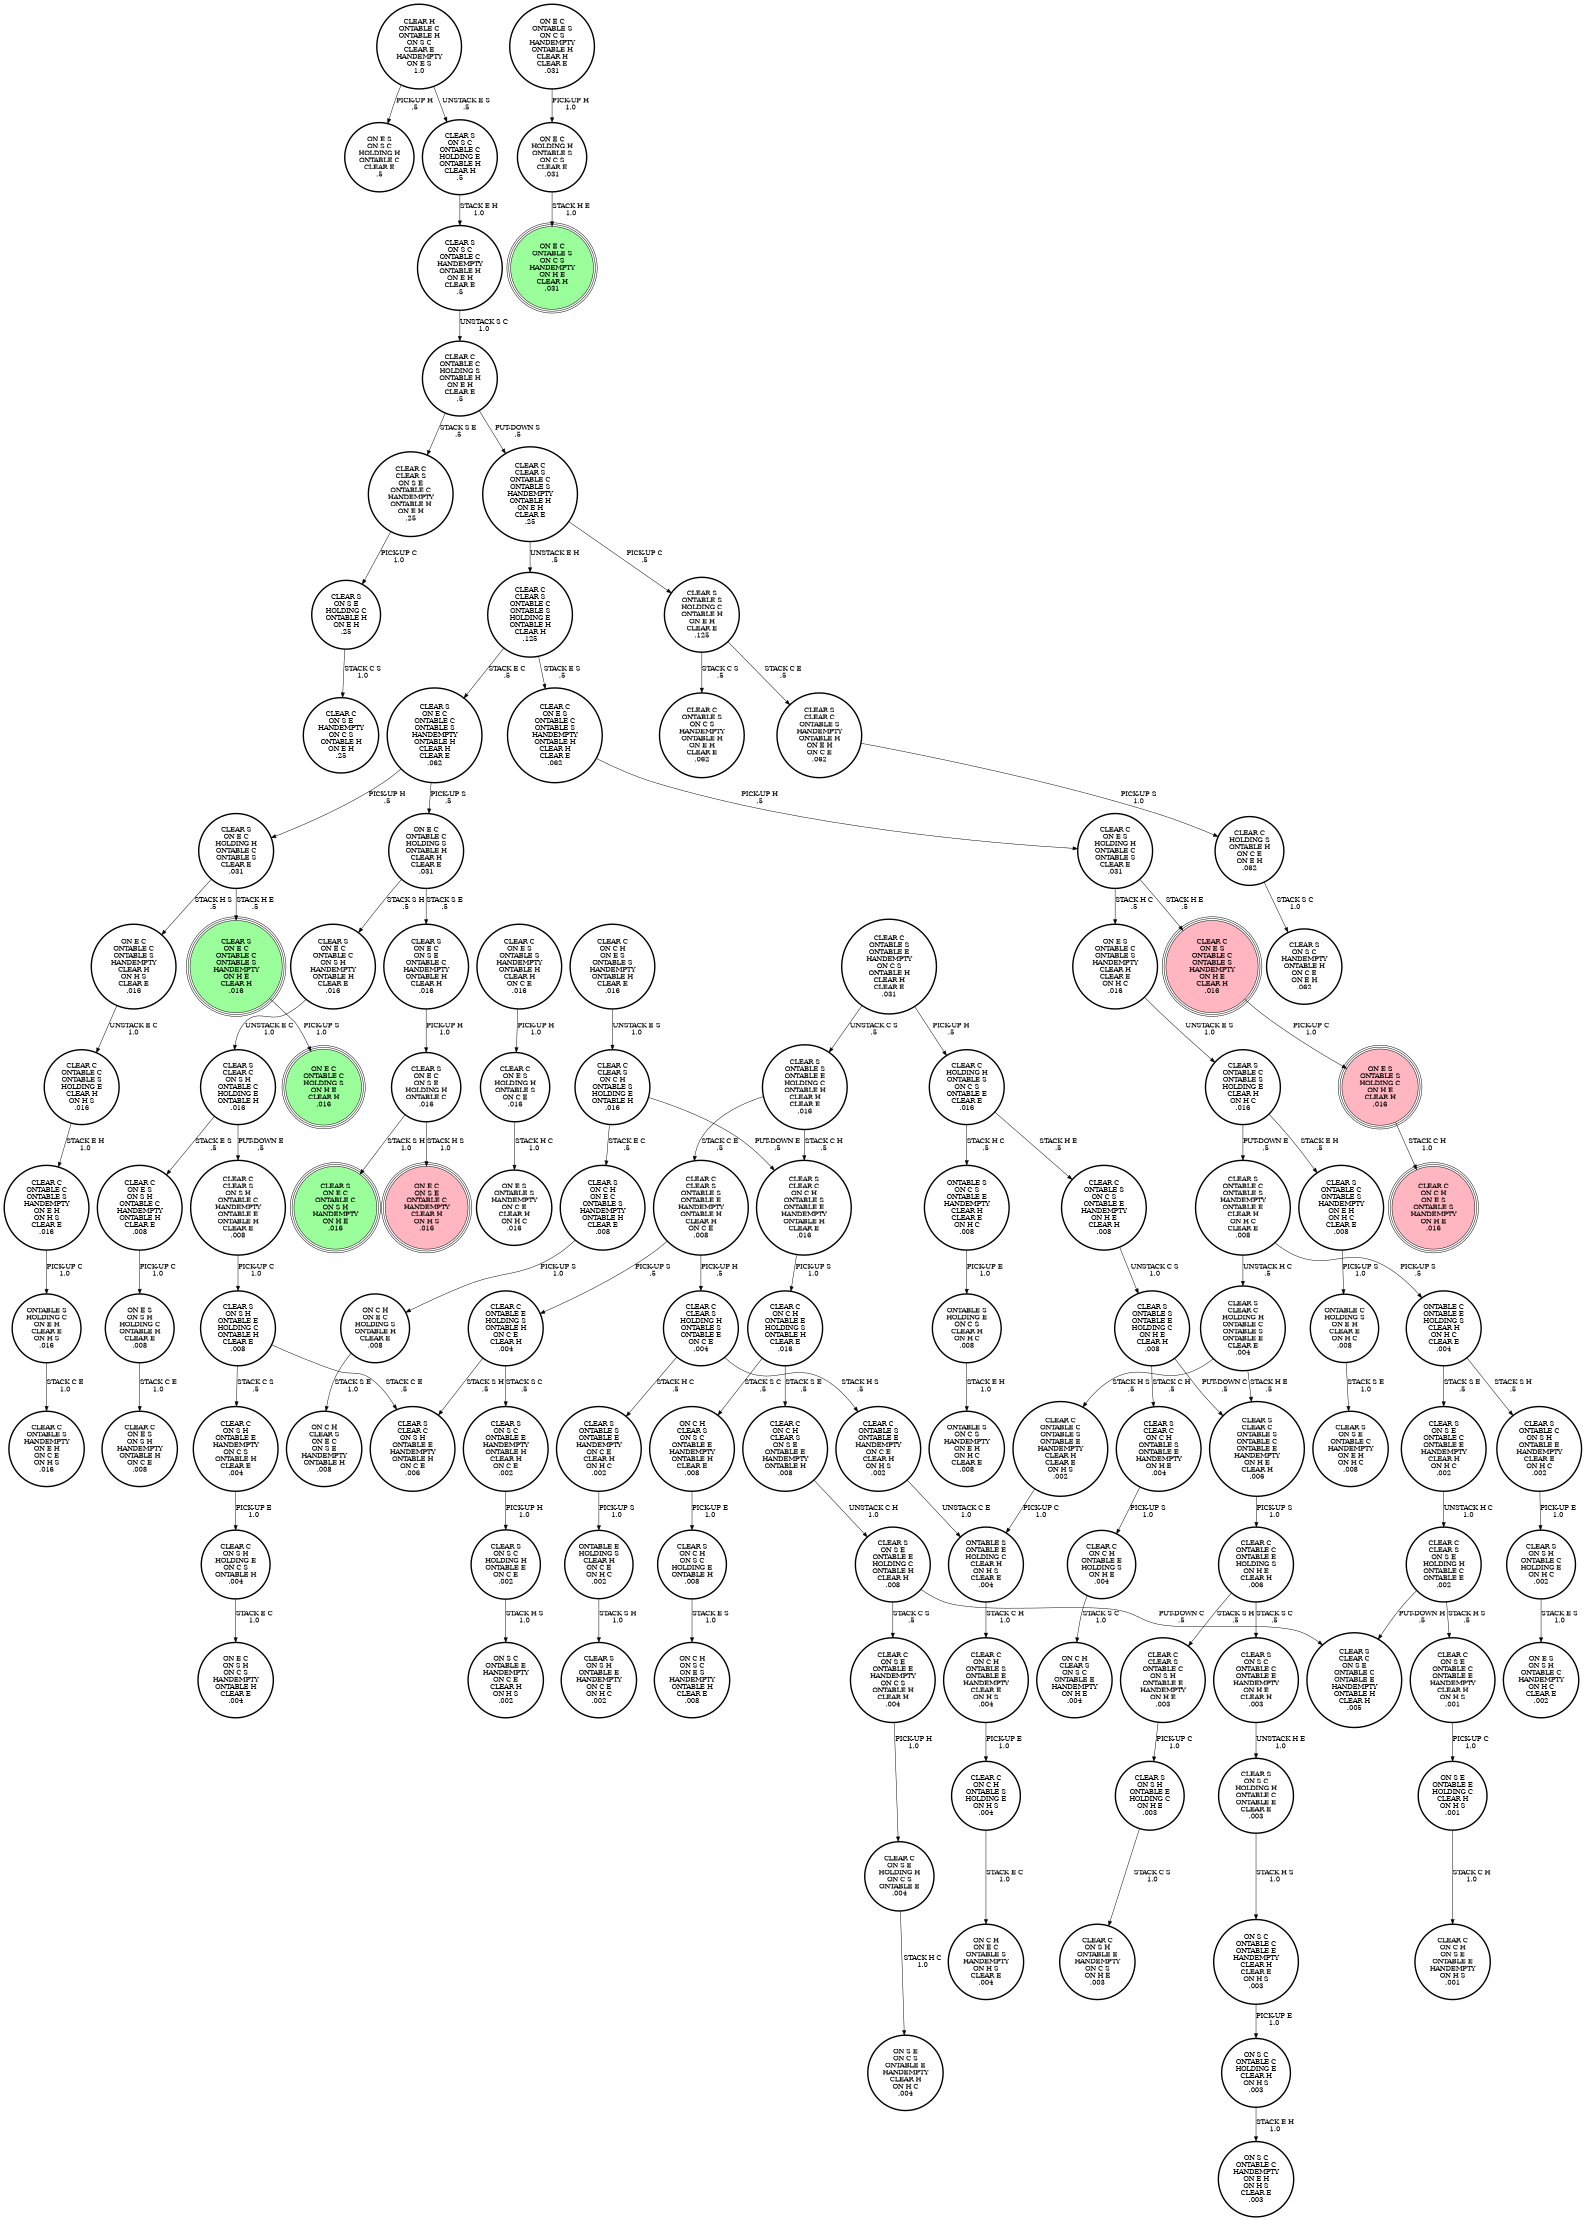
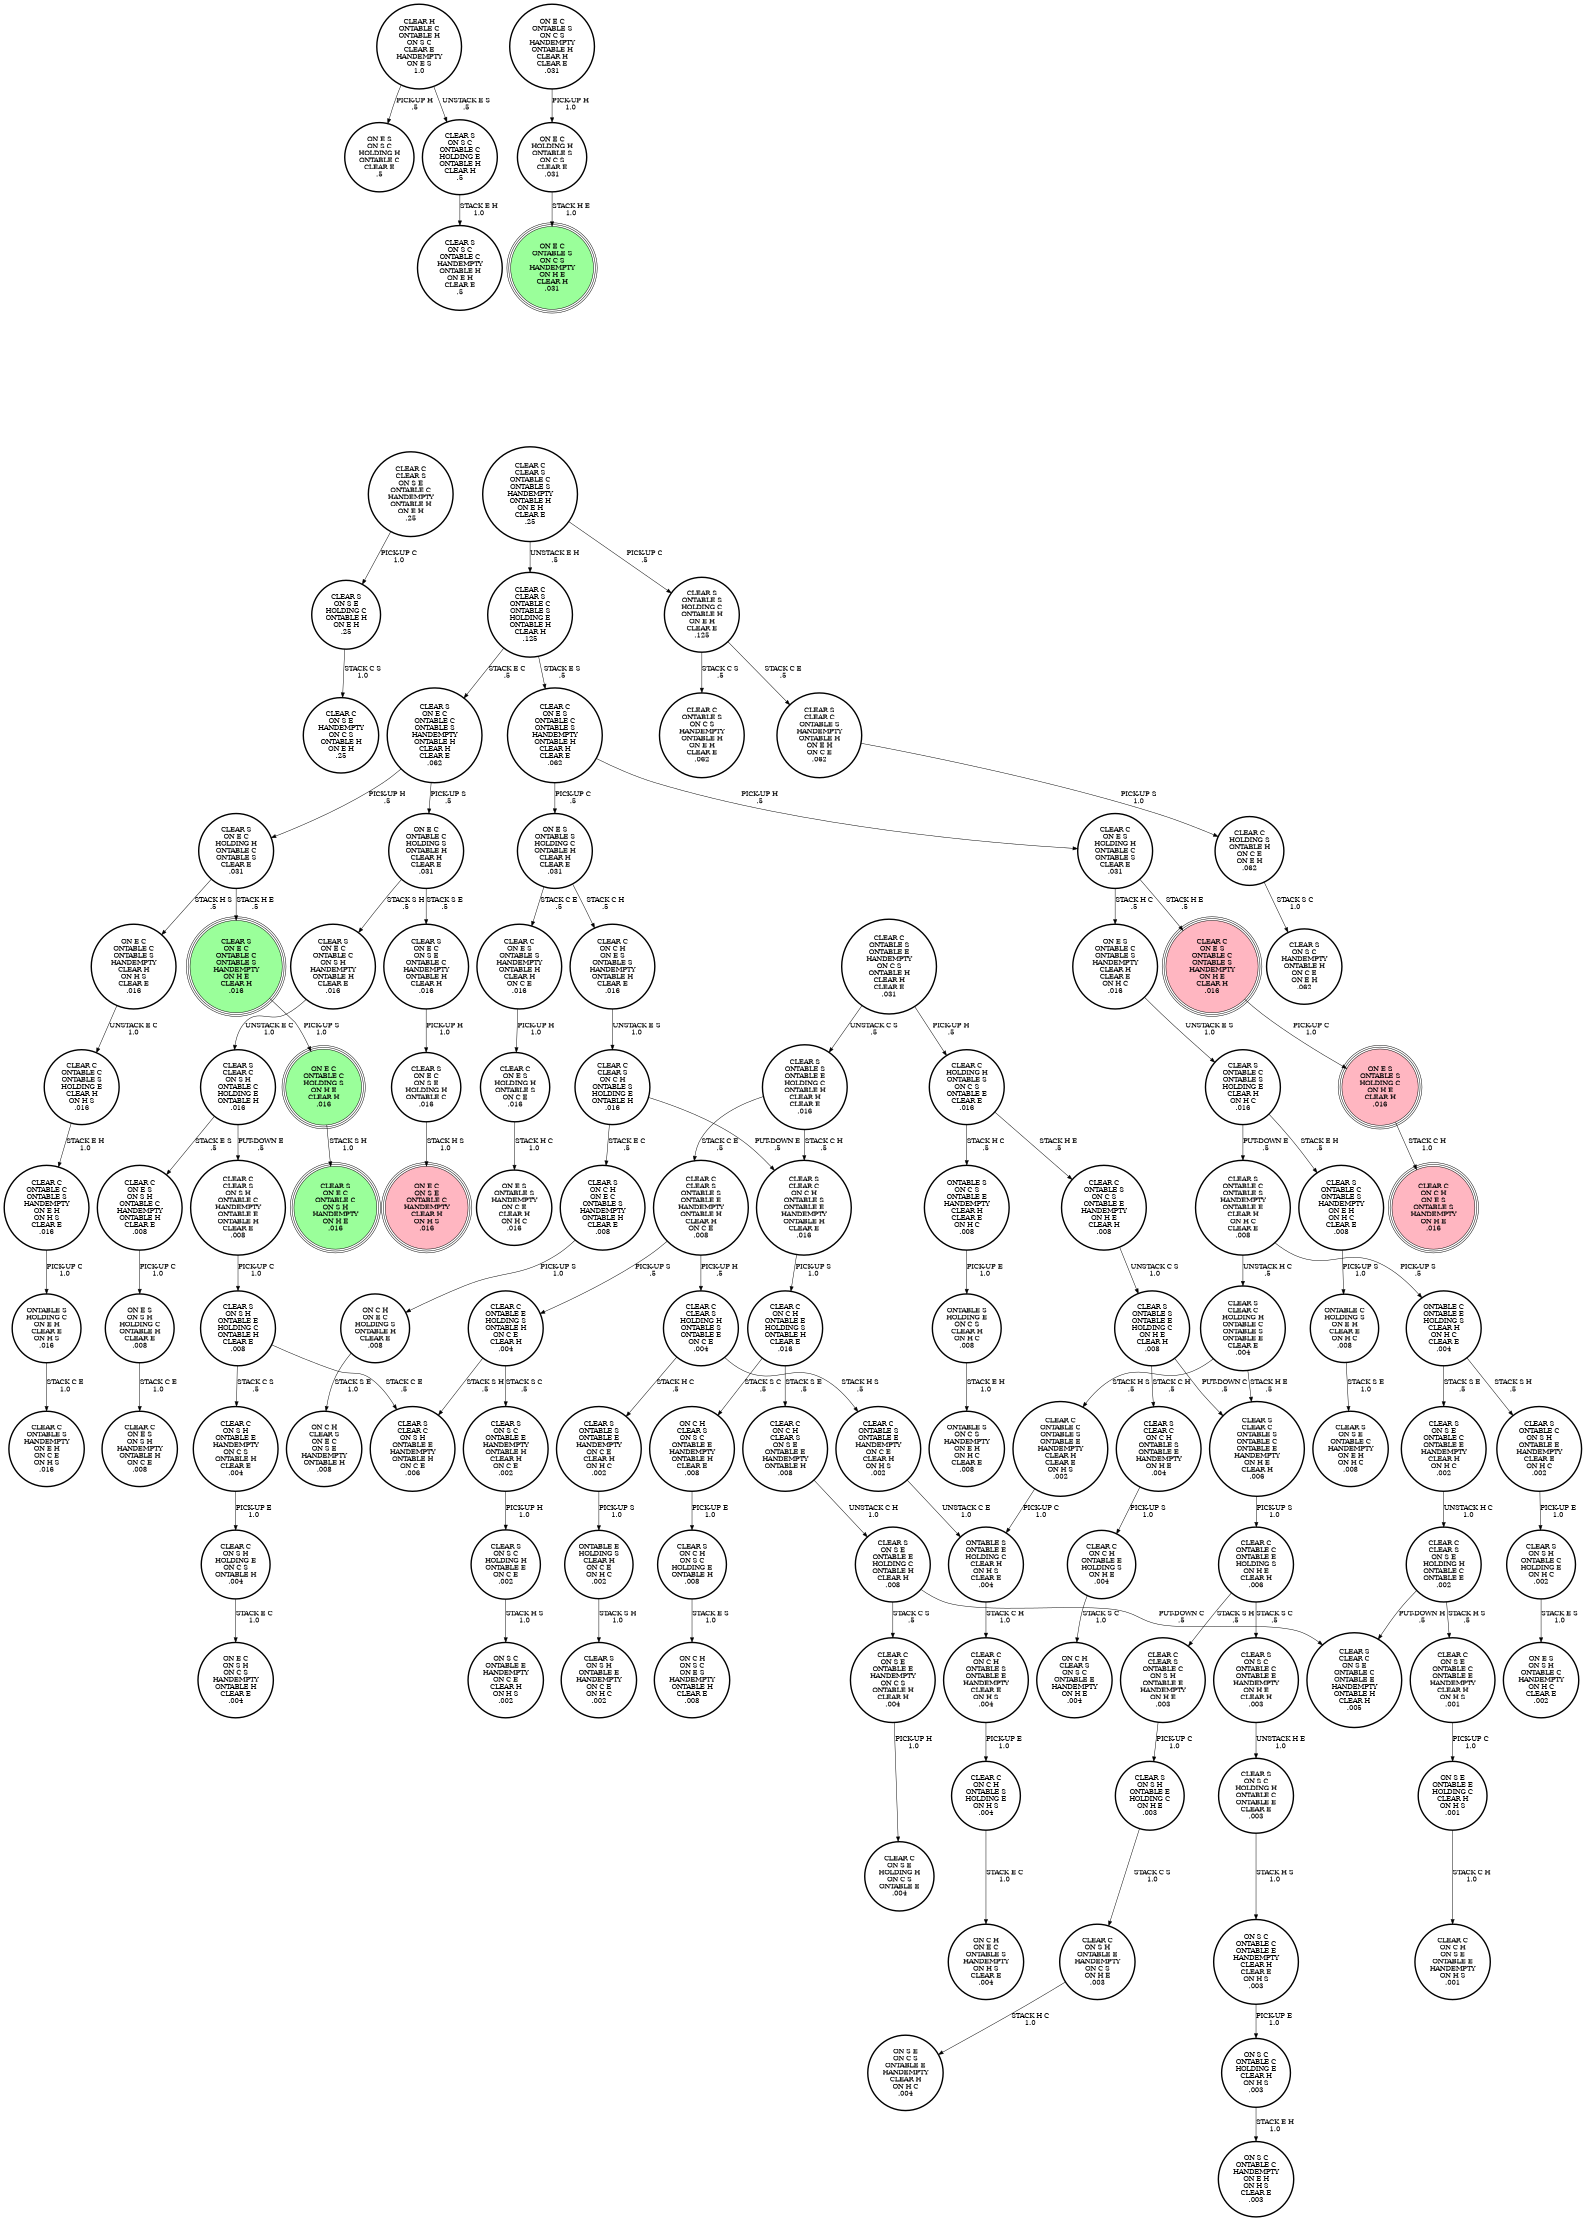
node "CLEAR C ONTABLE C HOLDING S ONTABLE H ON E H CLEAR E .5": removed
node "ON E S ONTABLE S HOLDING C ONTABLE H CLEAR H CLEAR E .031": added
edge "CLEAR S ON E C ON S E HOLDING H ONTABLE C .016" -> "CLEAR S ON E C ONTABLE C ON S H HANDEMPTY ON H E .016": now "ON E C ONTABLE C HOLDING S ON H E CLEAR H .016" -> "CLEAR S ON E C ONTABLE C ON S H HANDEMPTY ON H E .016"
edge "CLEAR C ON S E HOLDING H ON C S ONTABLE E .004" -> "ON S E ON C S ONTABLE E HANDEMPTY CLEAR H ON H C .004": now "CLEAR C ON S H ONTABLE E HANDEMPTY ON C S ON H E .003" -> "ON S E ON C S ONTABLE E HANDEMPTY CLEAR H ON H C .004"
